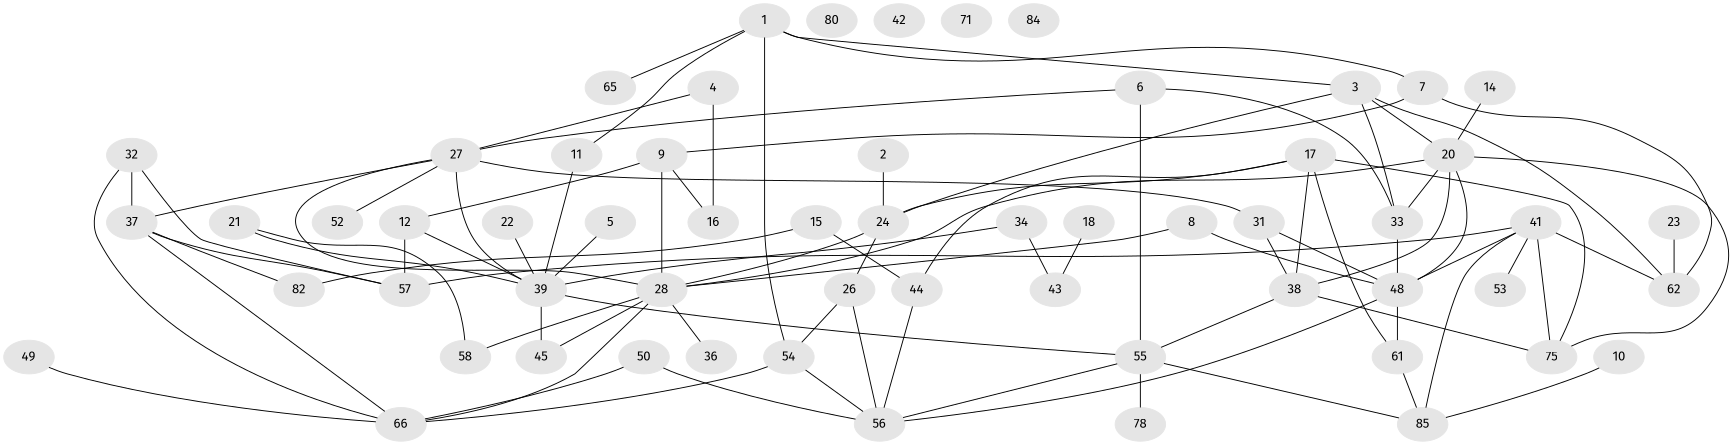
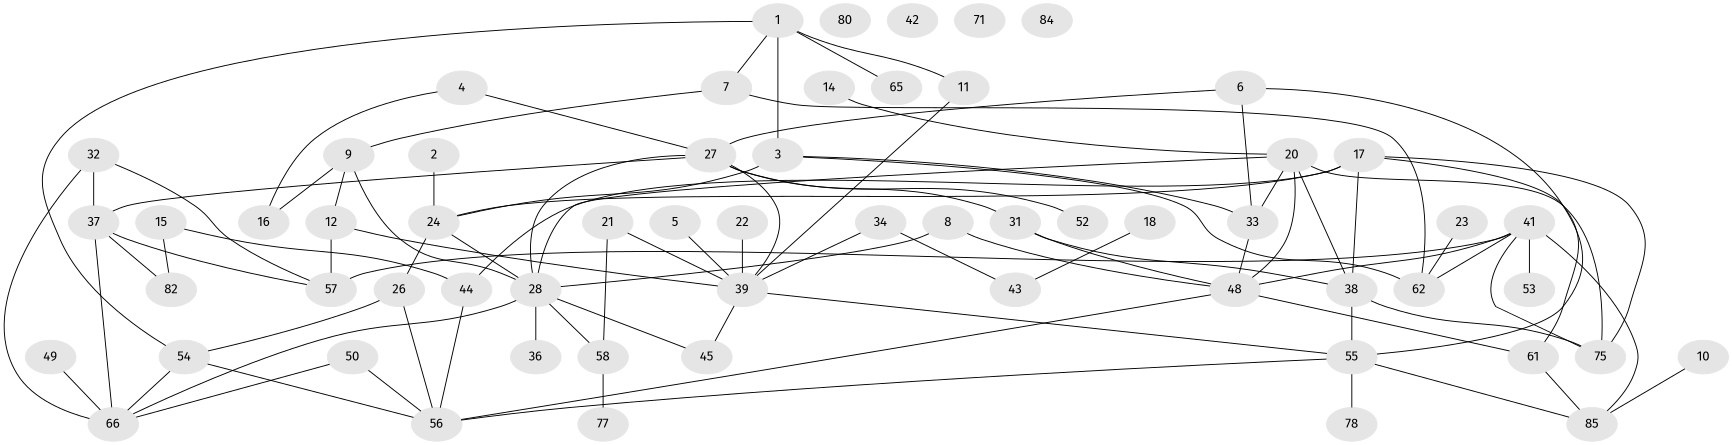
edge "3" -- "20": removed
node "77": added
